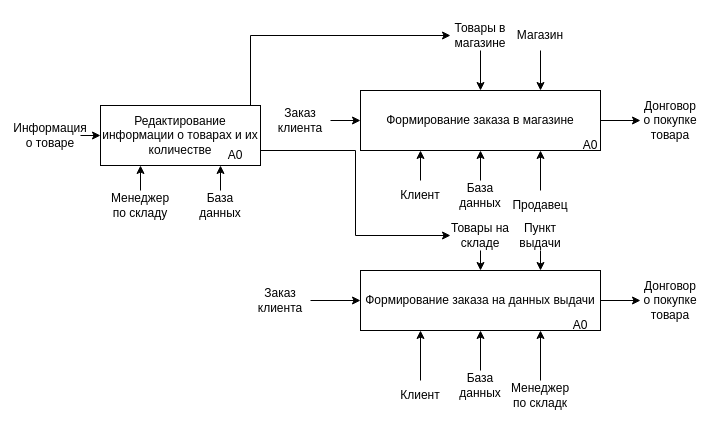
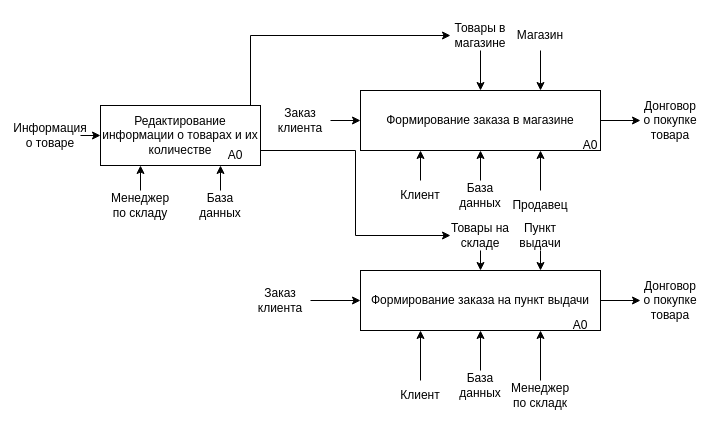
node "Формирование заказа на данных выдачи": label "Формирование заказа на данных выдачи" -> "Формирование заказа на пункт выдачи"
